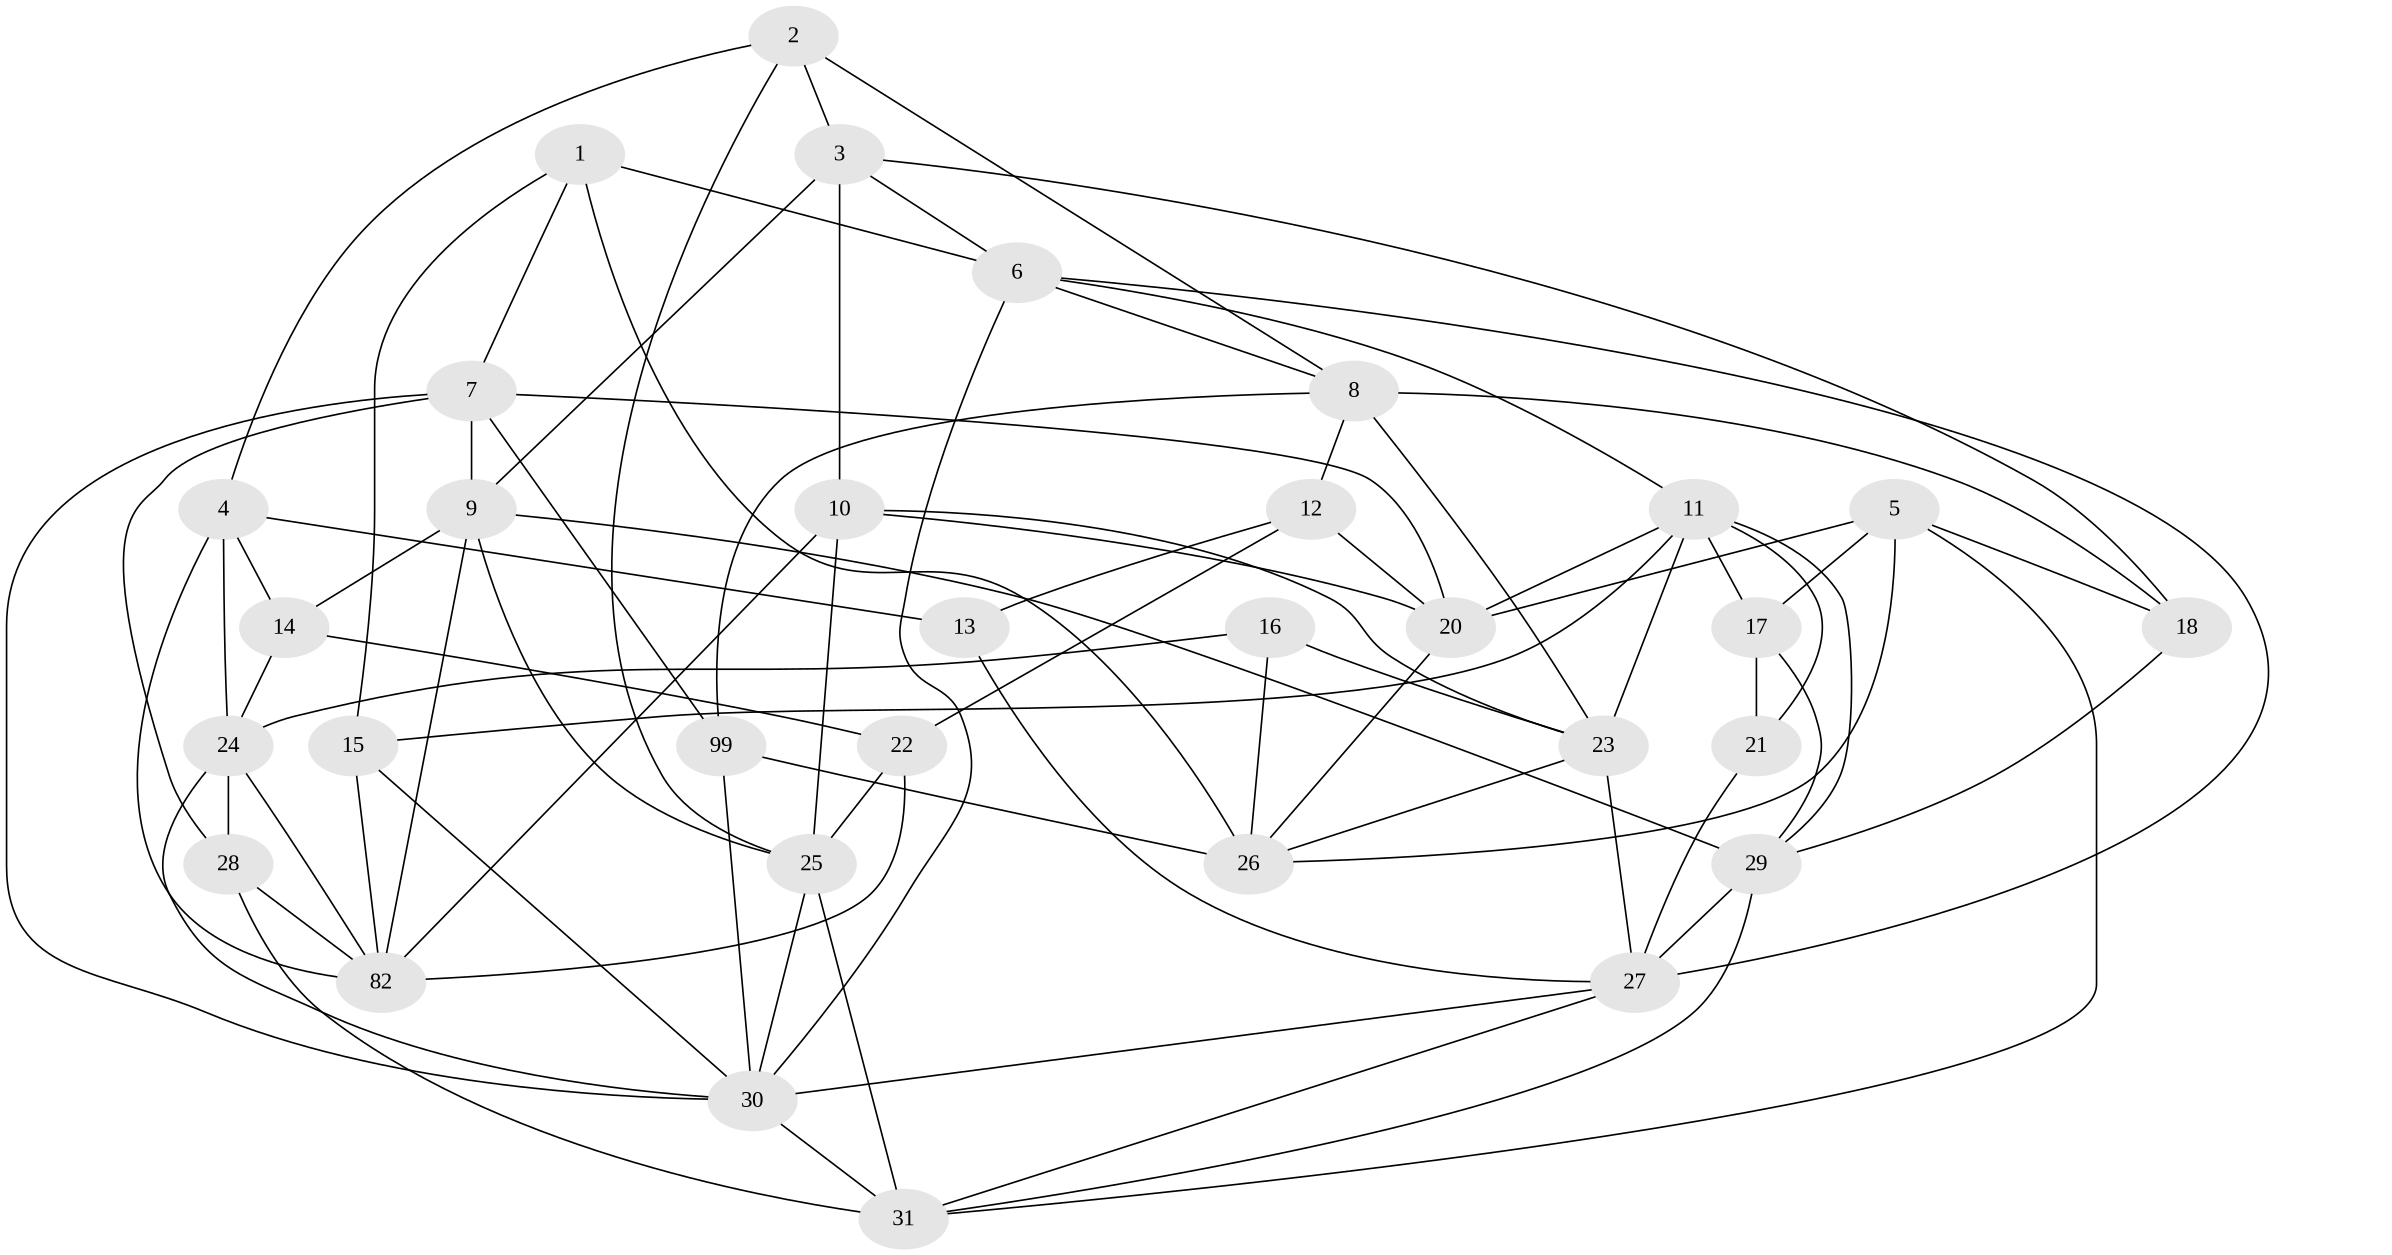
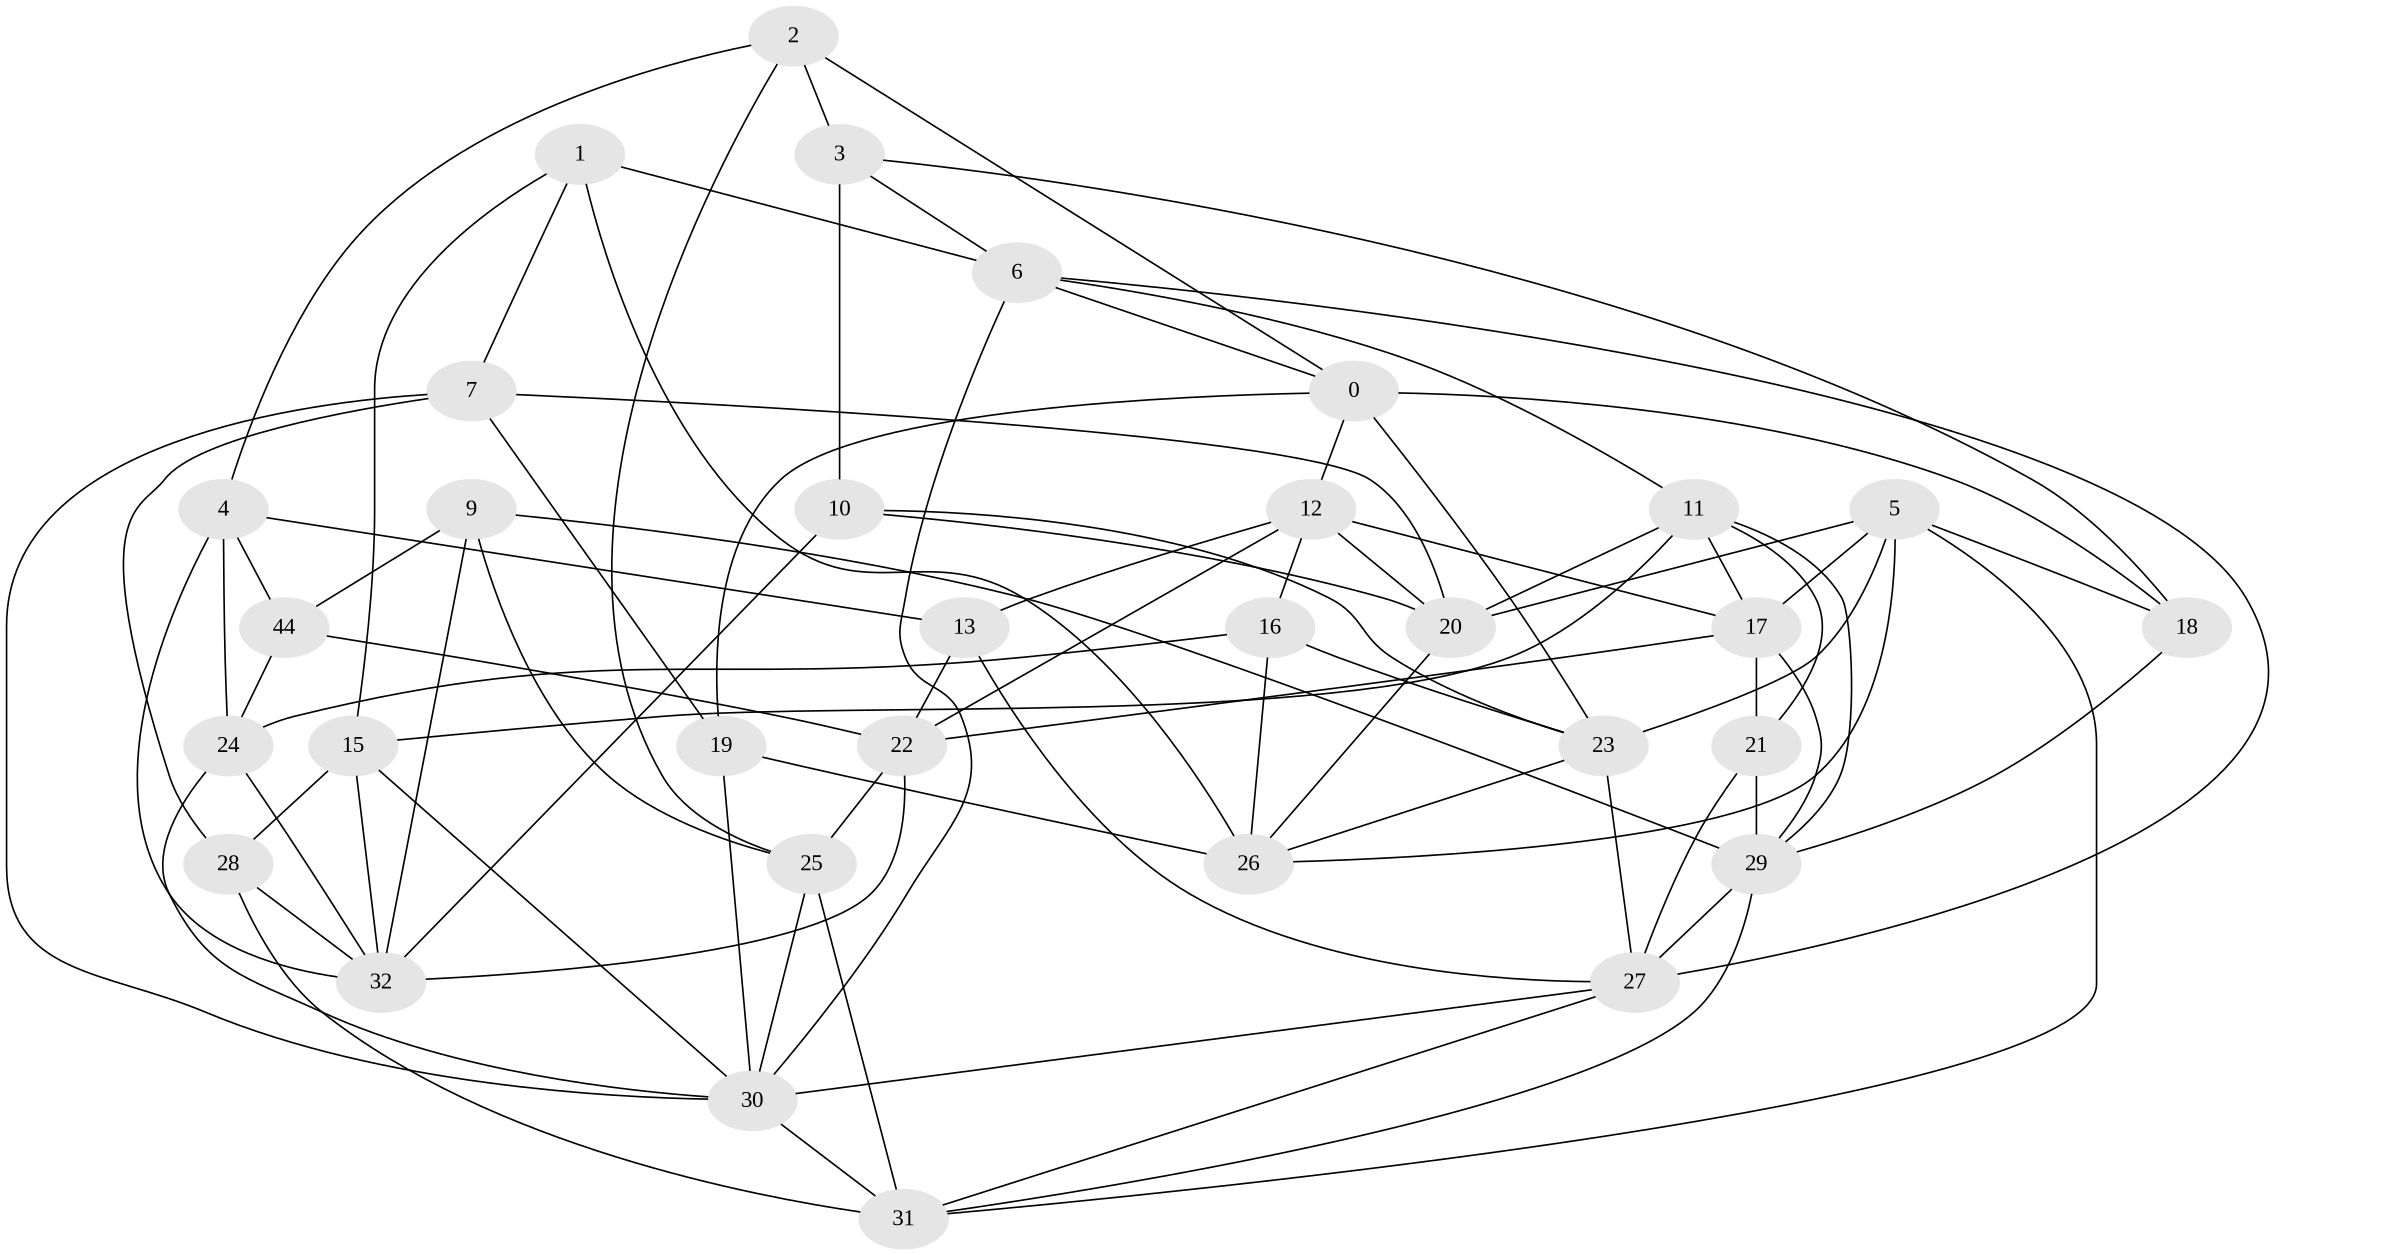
edge "3" -- "9": removed
node "8": label "8" -> "0"
edge "7" -- "9": removed
edge "12" -- "16": added
edge "12" -- "17": added
edge "11" -- "23": now "5" -- "23"
node "14": label "14" -> "44"
edge "17" -- "22": added
edge "13" -- "22": added
edge "10" -- "25": removed
node "99": label "99" -> "19"
edge "24" -- "28": now "15" -- "28"
edge "21" -- "29": added
node "82": label "82" -> "32"
